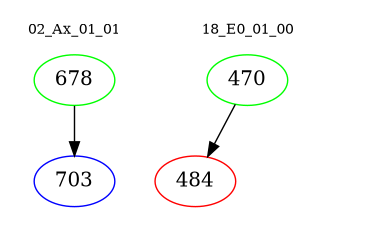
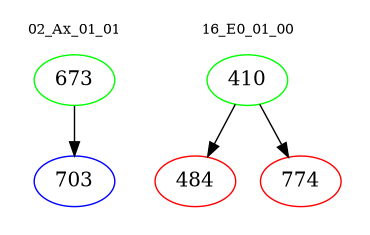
cluster "18_E0_01_00": label "18_E0_01_00" -> "16_E0_01_00"
node "678": label "678" -> "673"
node "470": label "470" -> "410"
node "774": added
